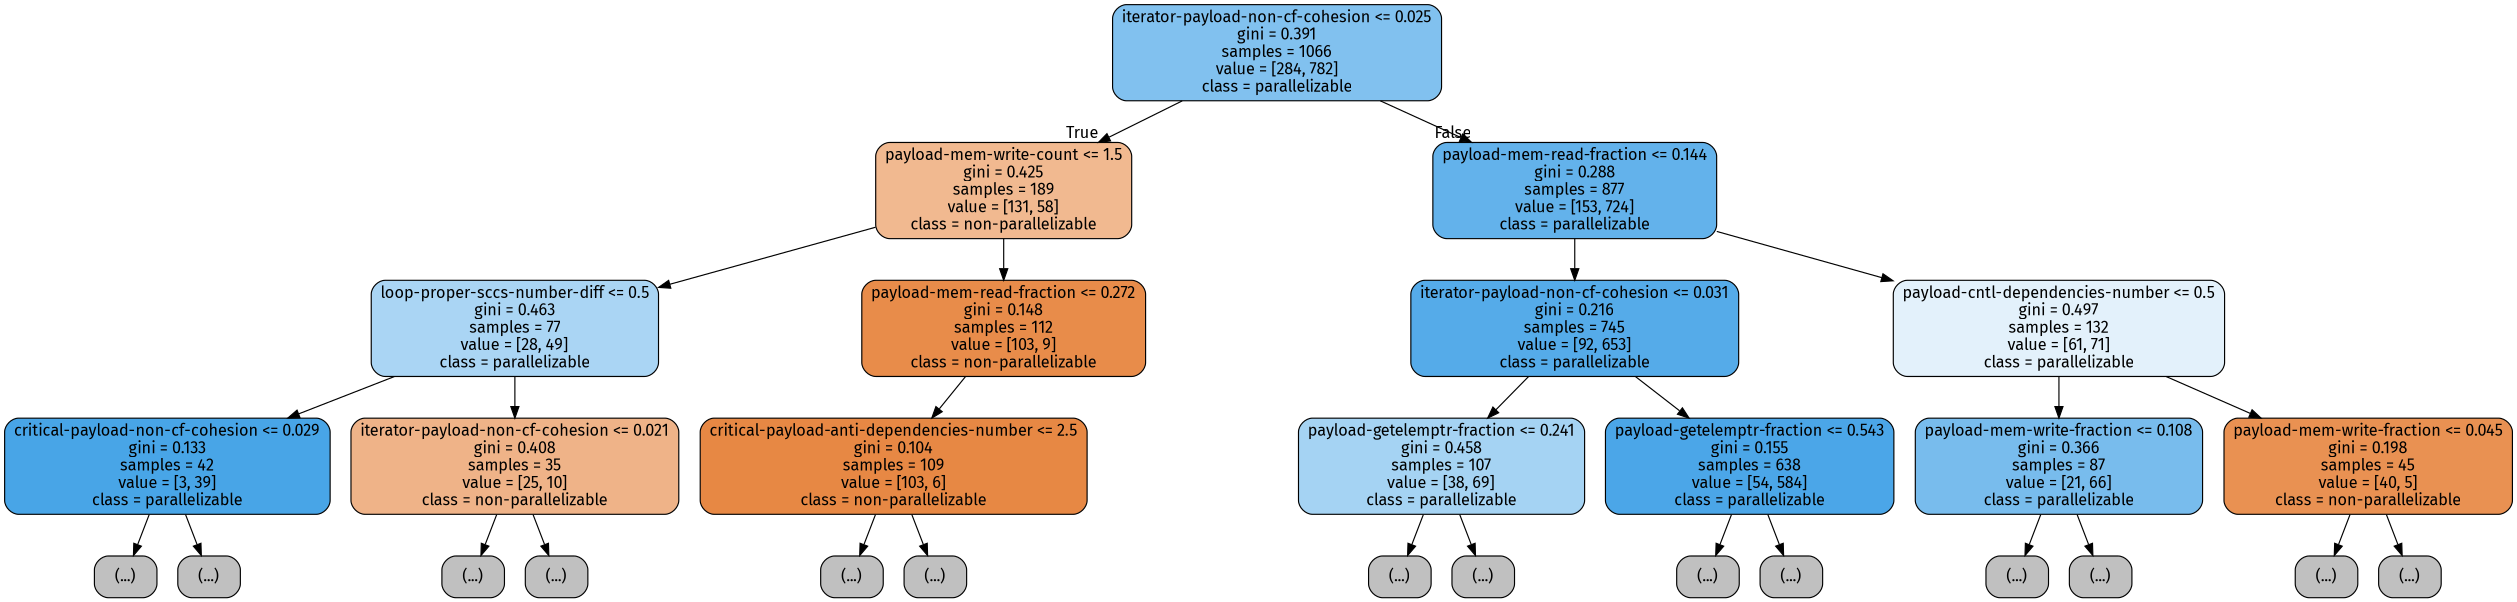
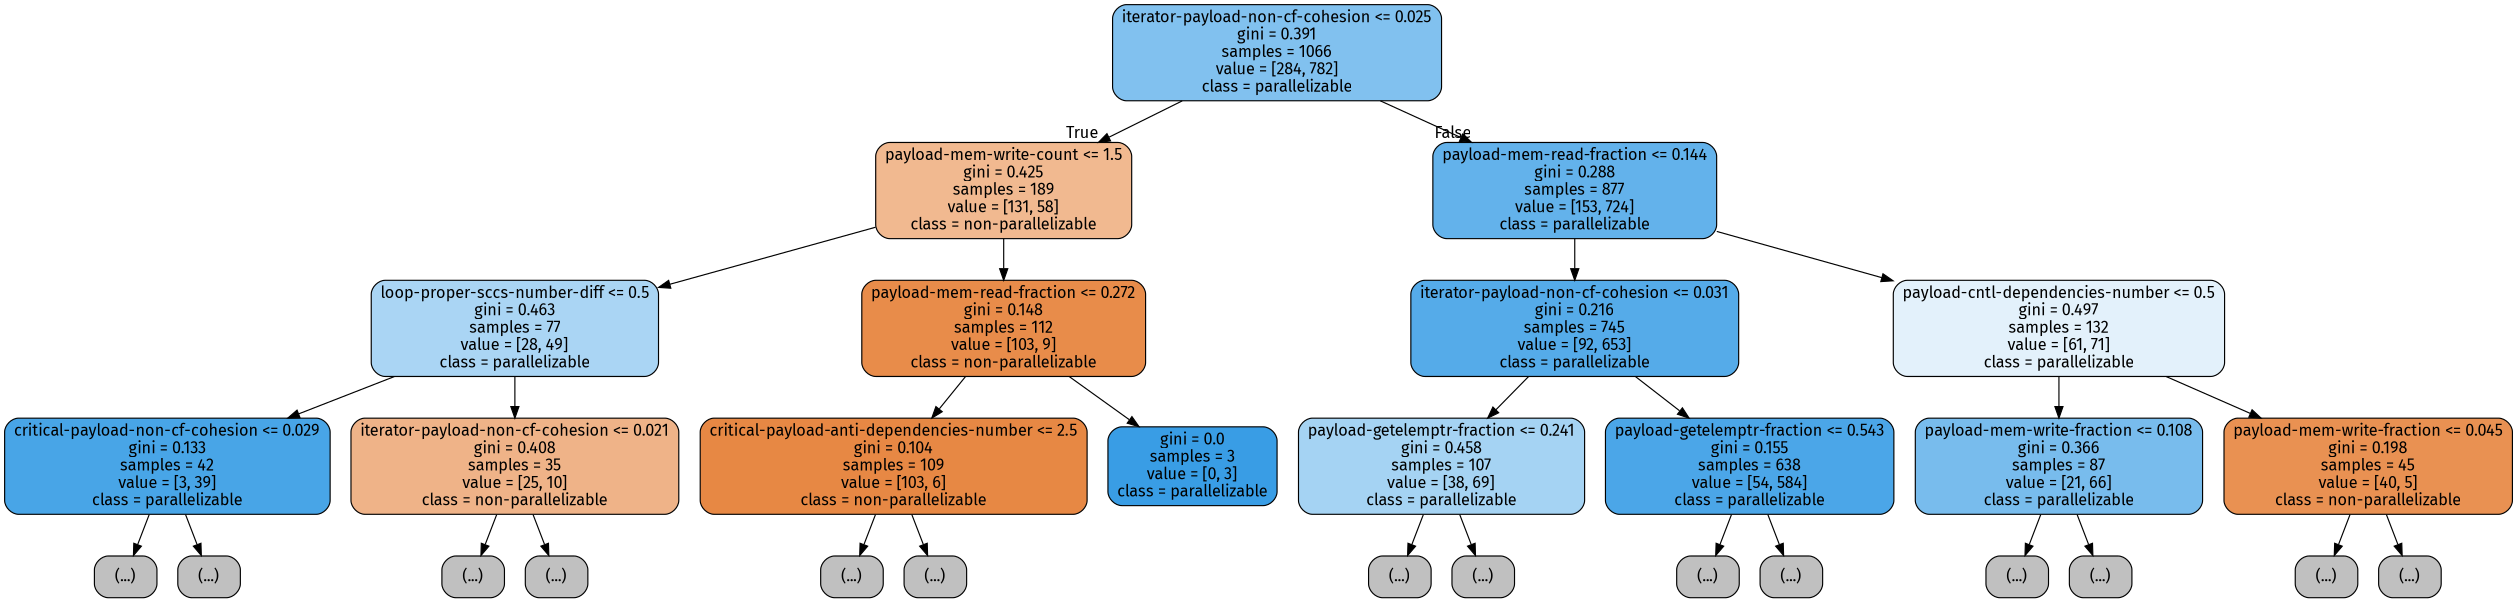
node "gini = 0.0 samples = 3 value = [0, 3] class = parallelizable": added
